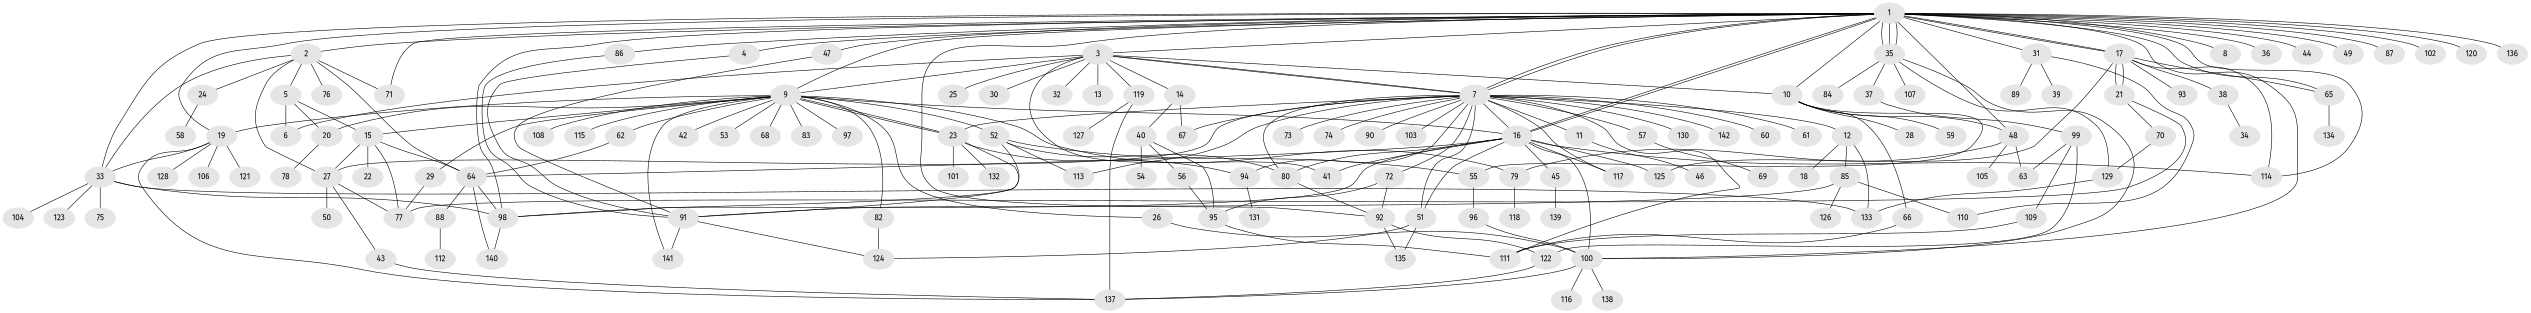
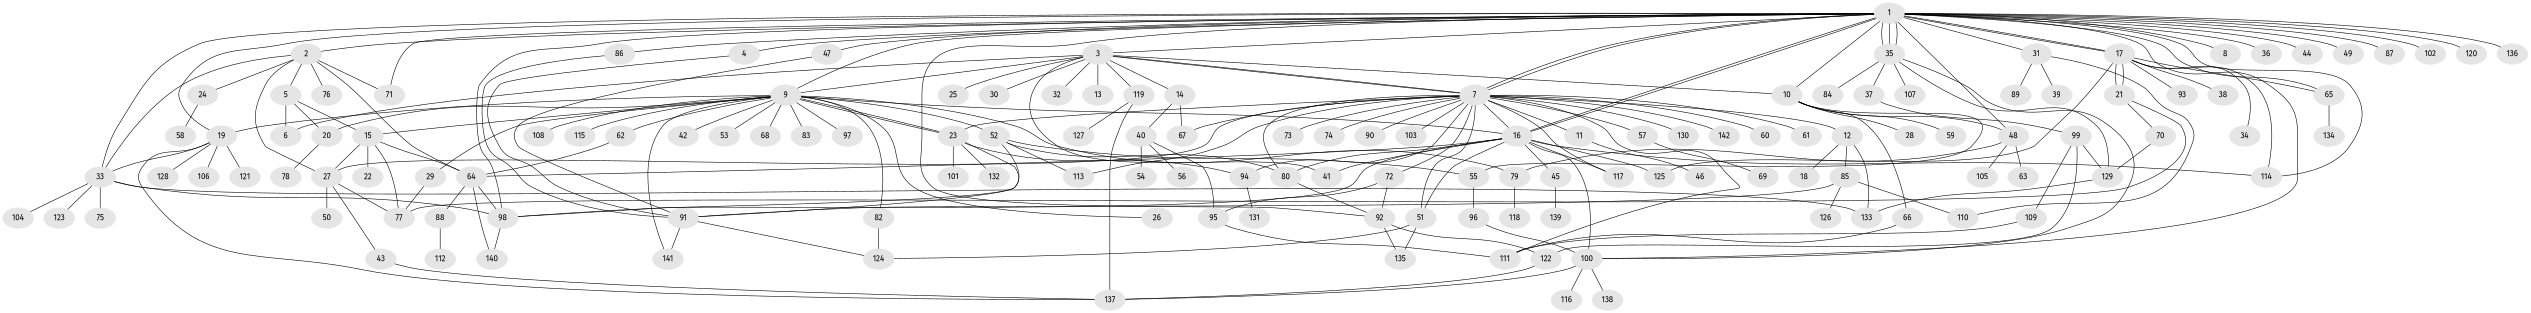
edge "38" -- "34": now "17" -- "34"
edge "99" -- "63": now "99" -- "129"
edge "56" -- "95": removed
edge "26" -- "100": removed
